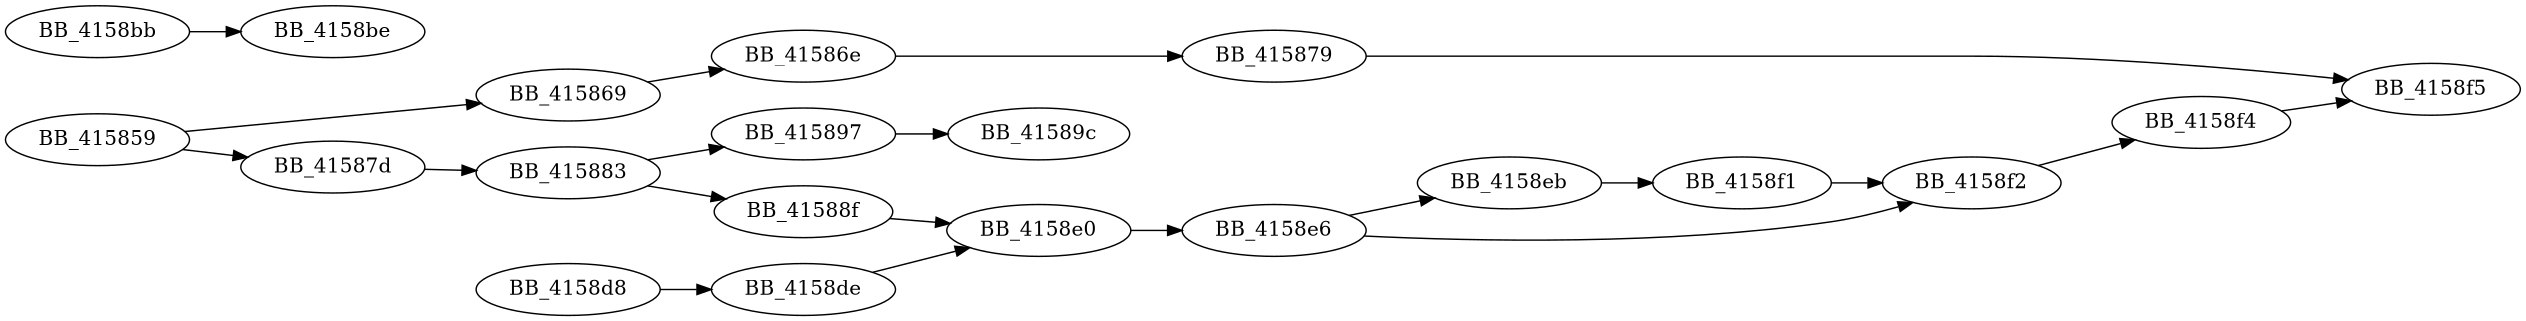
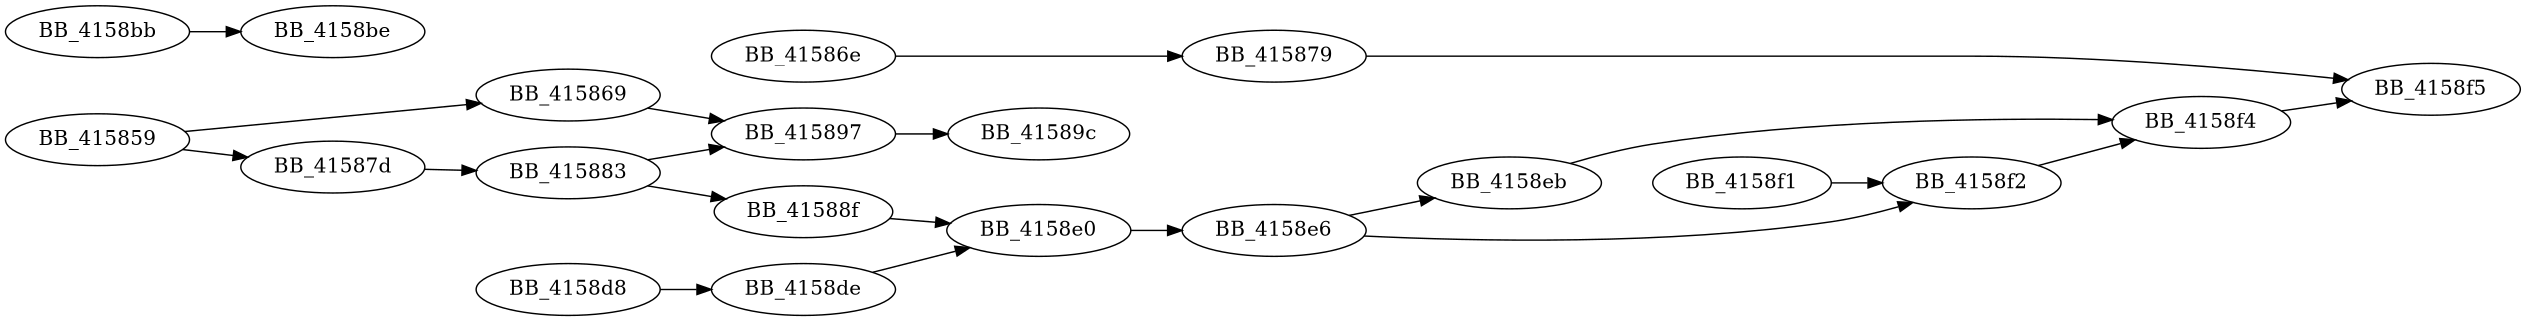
edge "BB_415869" -> "BB_41586e": now "BB_415869" -> "BB_415897"
edge "BB_4158eb" -> "BB_4158f1": now "BB_4158eb" -> "BB_4158f4"
